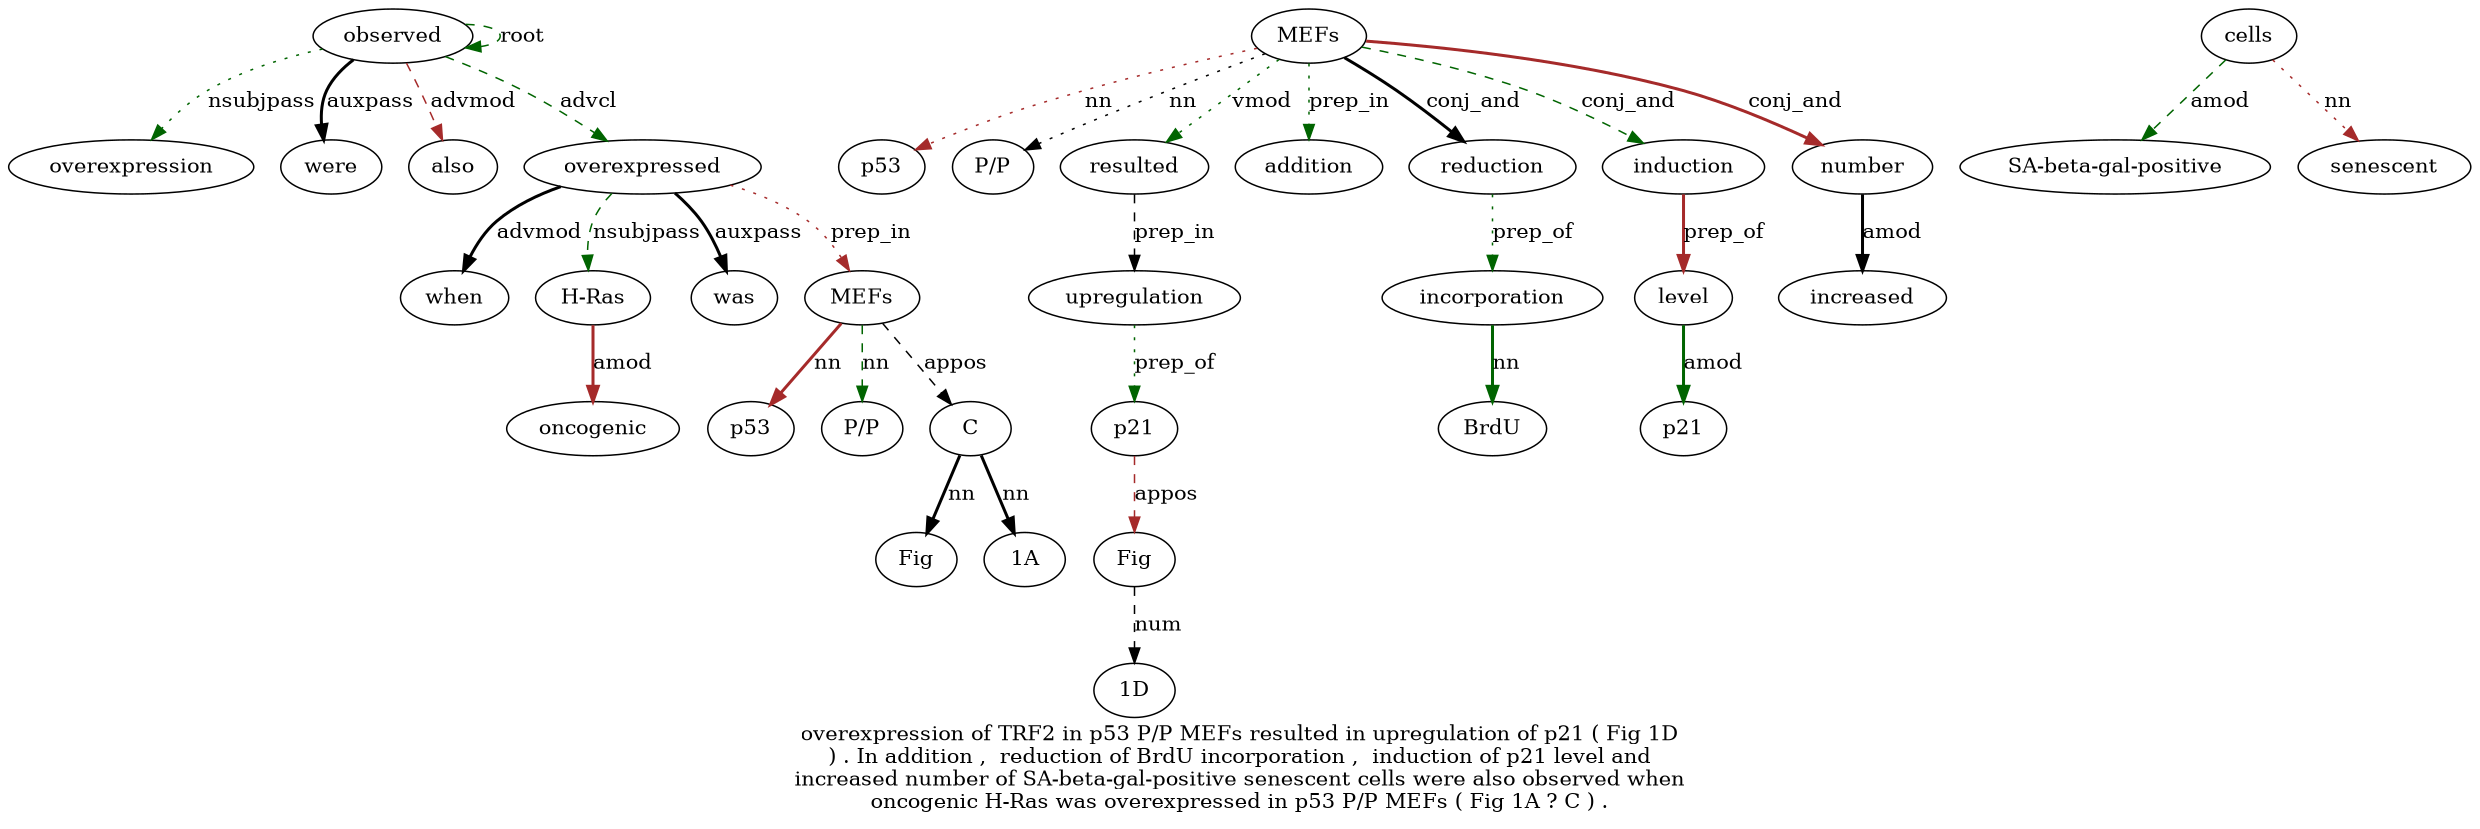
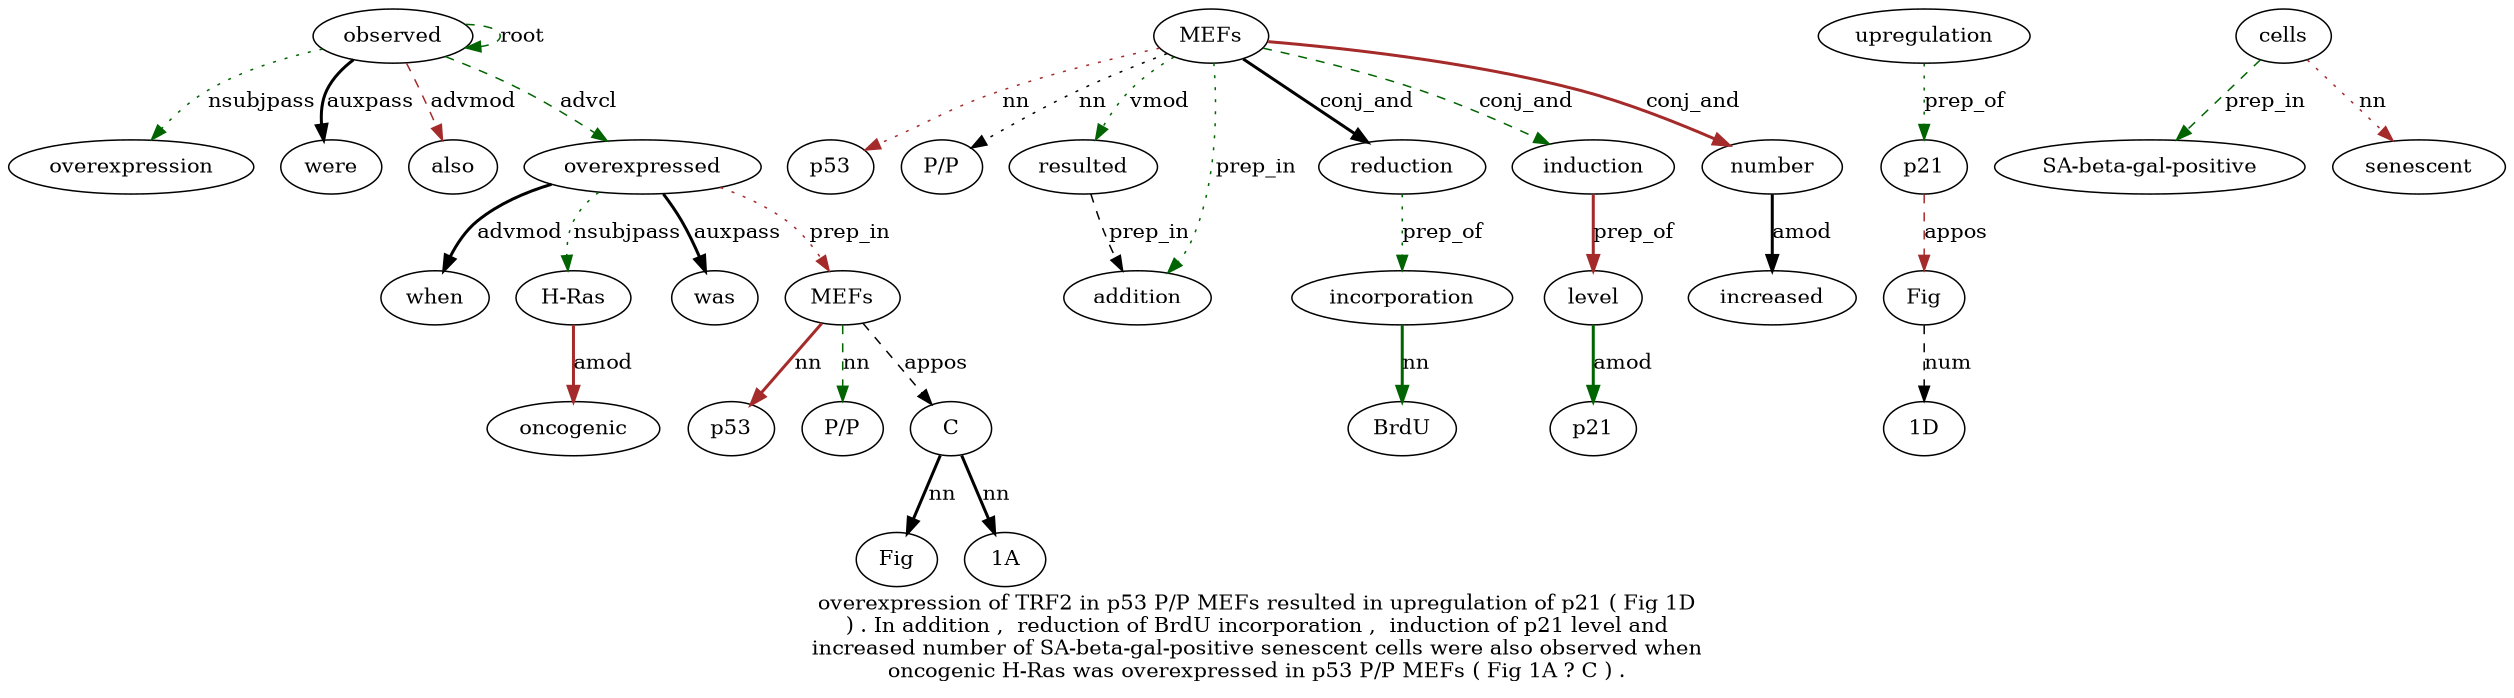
edge "cells" -> "SA-beta-gal-positive": label "amod" -> "prep_in"
edge "overexpressed" -> "H-Ras": style dashed -> dotted
edge "resulted" -> "upregulation": now "resulted" -> "addition"
